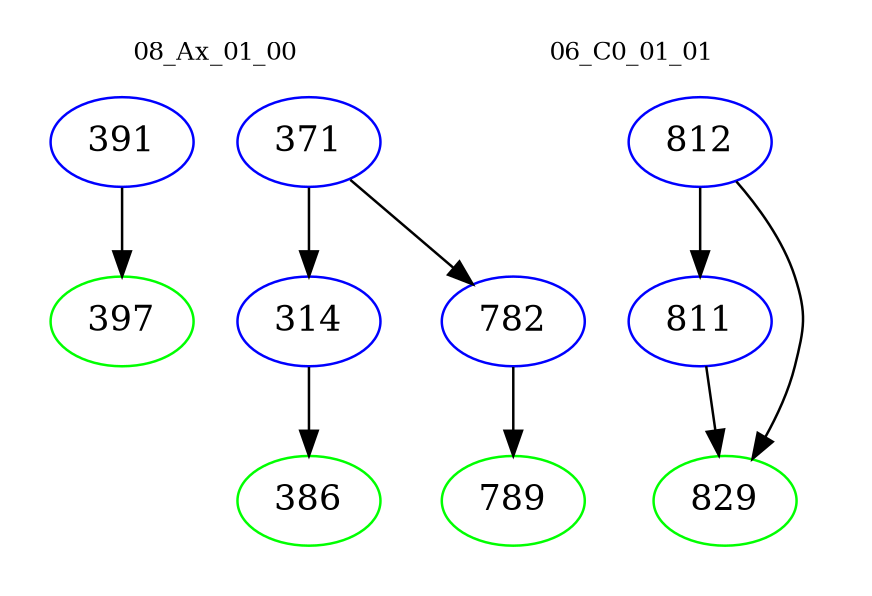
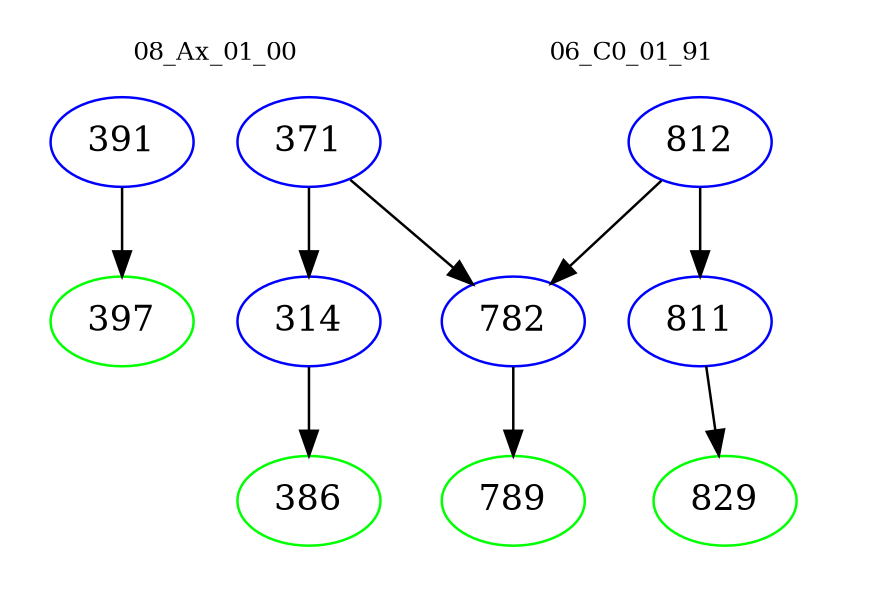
cluster "06_C0_01_01": label "06_C0_01_01" -> "06_C0_01_91"
edge "812" -> "829": now "812" -> "782"
